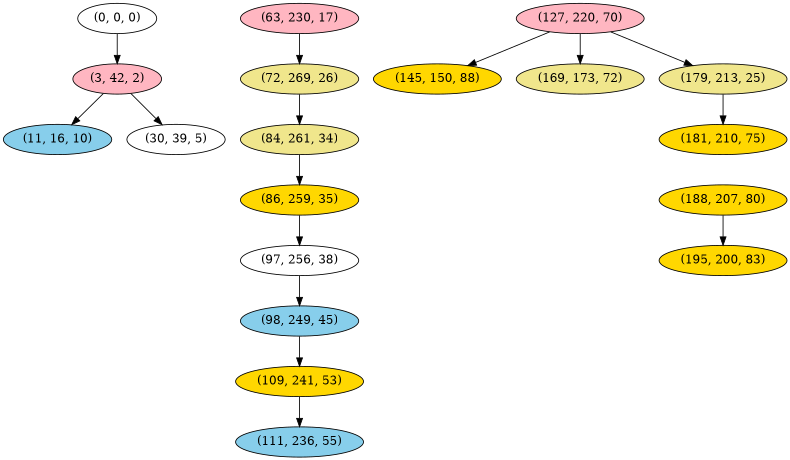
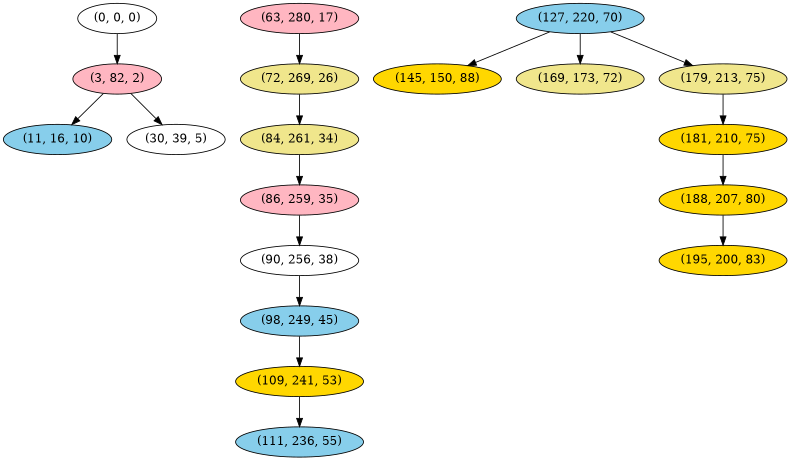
node "(63, 230, 17)": label "(63, 230, 17)" -> "(63, 280, 17)"
node "(127, 220, 70)": fillcolor lightpink -> skyblue
node "(3, 42, 2)": label "(3, 42, 2)" -> "(3, 82, 2)"
node "(179, 213, 25)": label "(179, 213, 25)" -> "(179, 213, 75)"
edge "(181, 210, 75)" -> "(188, 207, 80)": added
node "(86, 259, 35)": fillcolor gold -> lightpink
node "(97, 256, 38)": label "(97, 256, 38)" -> "(90, 256, 38)"
